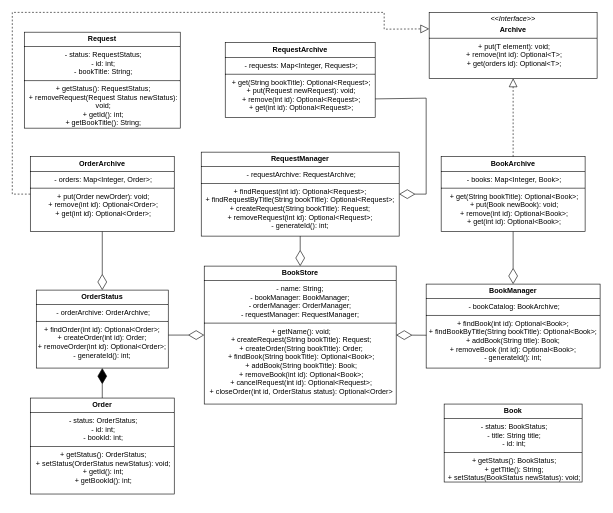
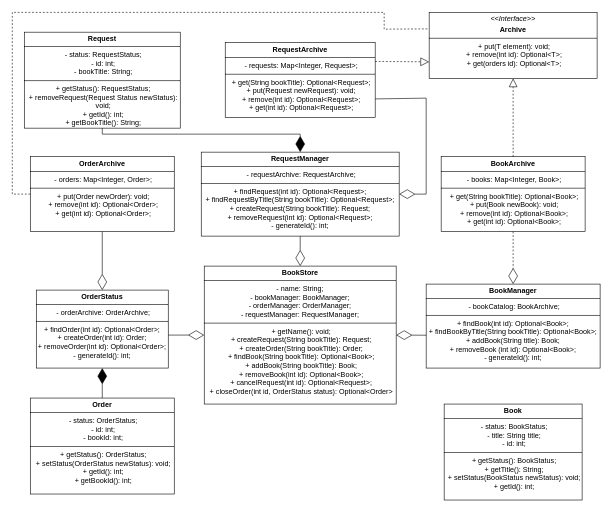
edge "OrderArchive - orders: Map<Integer, Order>; + put(Order newOrder): void; + remove(int id): Optional<Order>; + get(int id): Optional<Order>;" -> "<<Interface>> Archive + put(T element): void; + remove(int id): Optional<T>; + get(orders id): Optional<T>;": arrowhead block -> none
edge "RequestArchive - requests: Map<Integer, Request>; + get(String bookTitle): Optional<Request>; + put(Request newRequest): void; + remove(int id): Optional<Request>; + get(int id): Optional<Request>;" -> "<<Interface>> Archive + put(T element): void; + remove(int id): Optional<T>; + get(orders id): Optional<T>;": added
edge "Request - status: RequestStatus; - id: int; - bookTitle: String; + getStatus(): RequestStatus; + removeRequest(Request Status newStatus): void; + getId(): int; + getBookTitle(): String;" -> "RequestManager - requestArchive: RequestArchive; + findRequest(int id): Optional<Request>; + findRequestByTitle(String bookTitle): Optional<Request>; + createRequest(String bookTitle): Request; + removeRequest(int id): Optional<Request>; - generateId(): int;": added
edge "BookArchive - books: Map<Integer, Book>; + get(String bookTitle): Optional<Book>; + put(Book newBook): void; + remove(int id): Optional<Book>; + get(int id): Optional<Book>;" -> "BookManager - bookCatalog: BookArchive; + findBook(int id): Optional<Book>; + findBookByTitle(String bookTitle): Optional<Book>; + addBook(String title): Book; + removeBook (int id): Optional<Book>; - generateId(): int;": style solid -> dashed
node "Book - status: BookStatus; - title: String title; - id: int; + getStatus(): BookStatus; + getTitle(): String; + setStatus(BookStatus newStatus): void; + getId(): int;": size 138x78 -> 138x96
